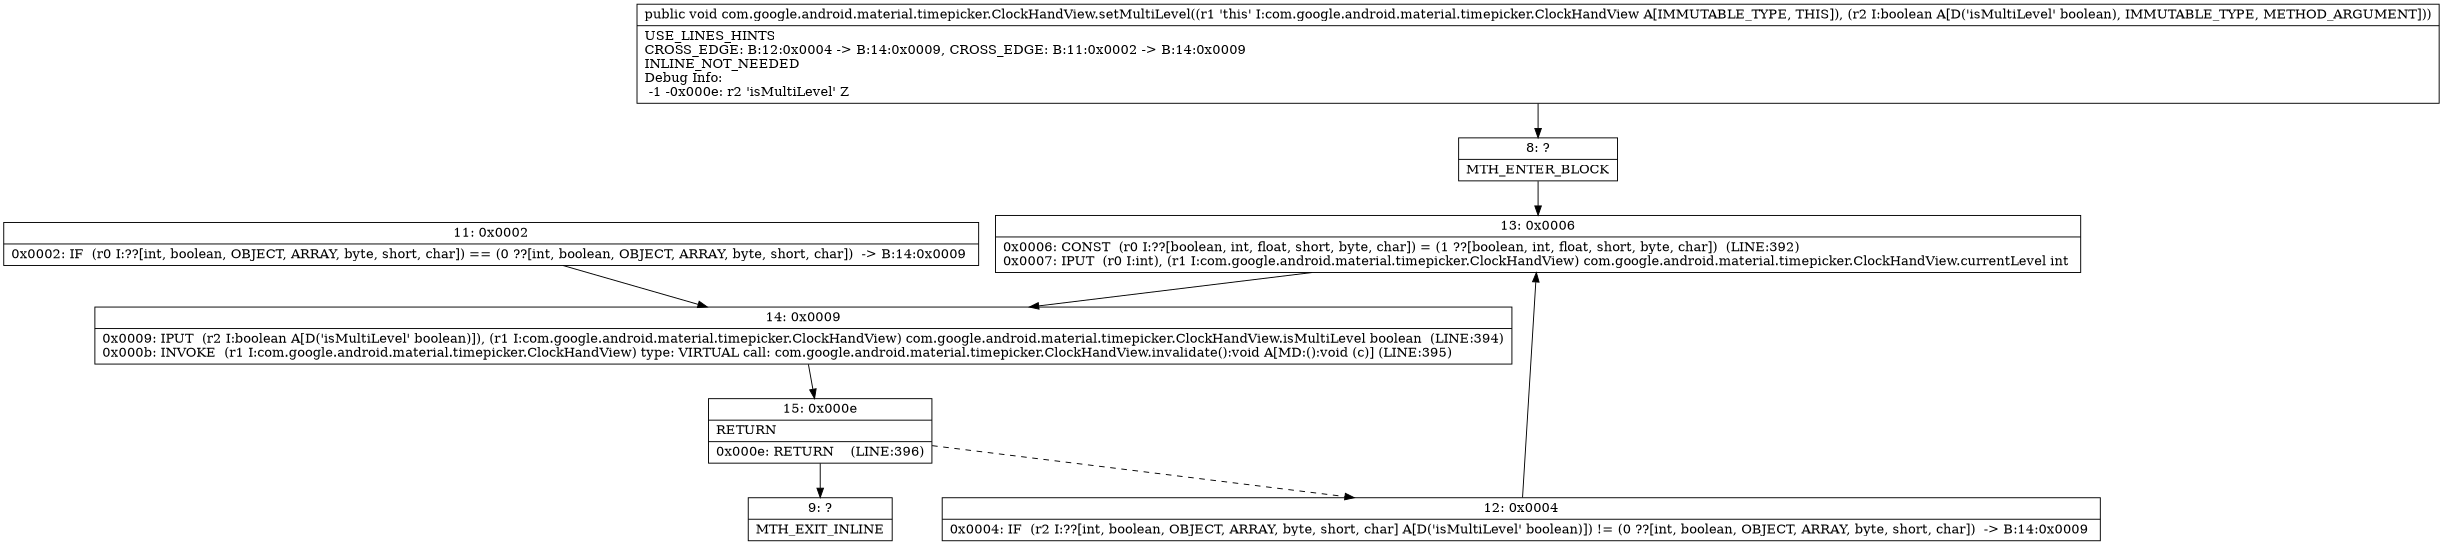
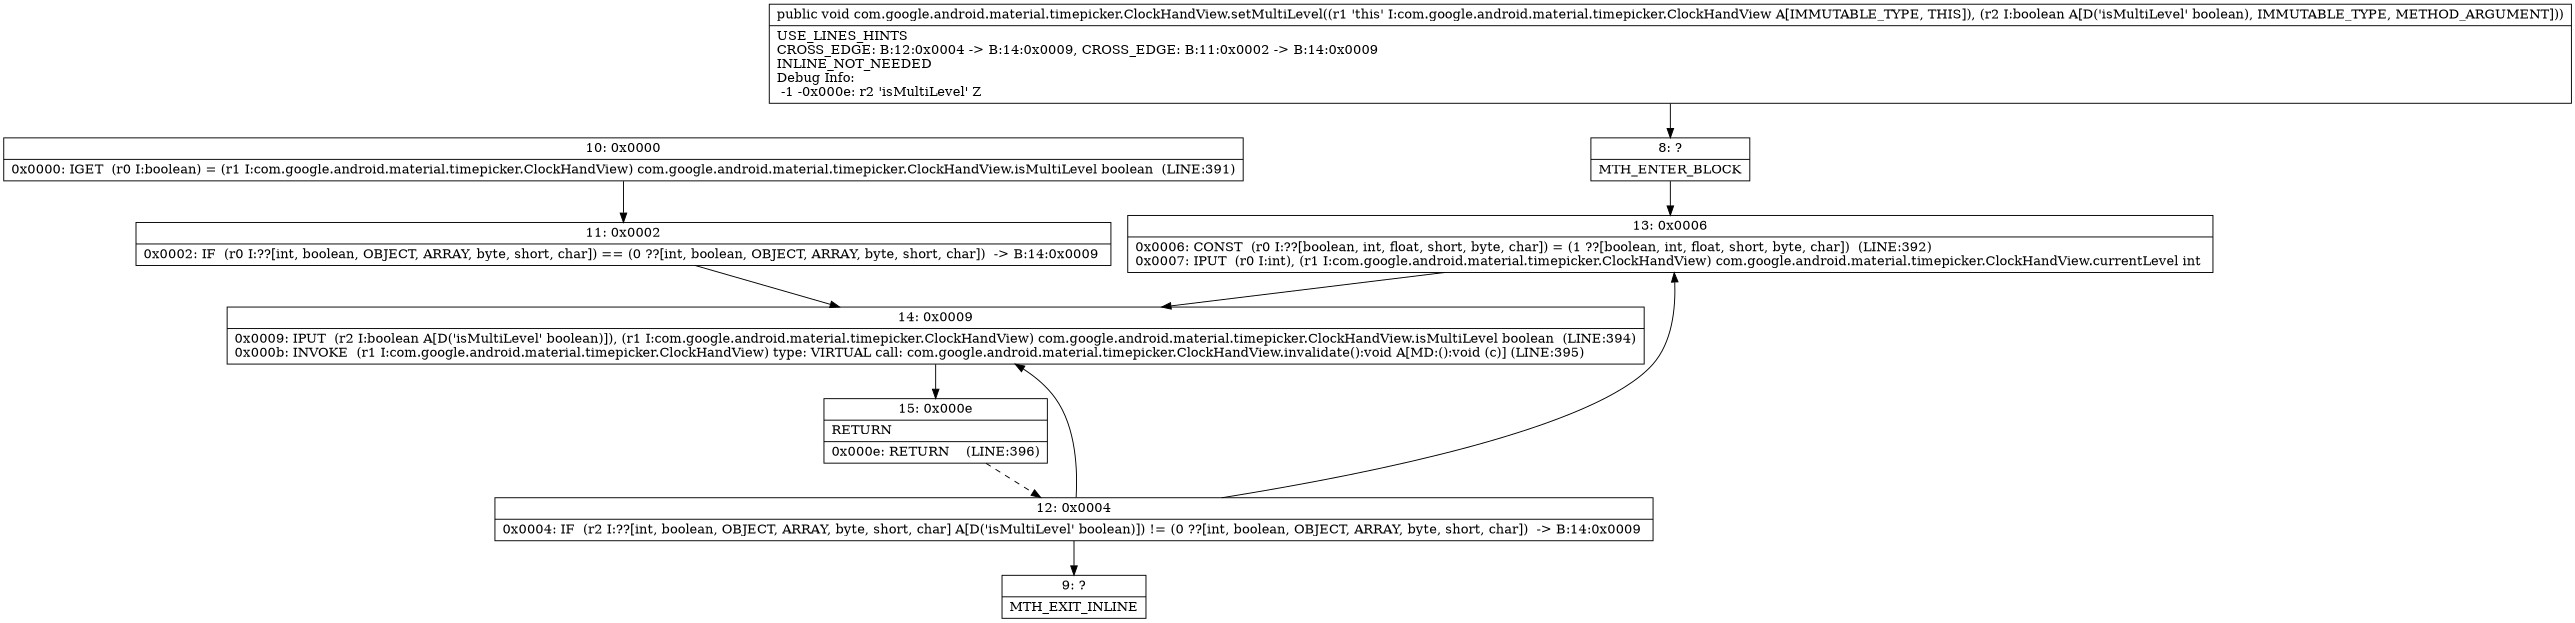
node "10: 0x0000": added
edge "12: 0x0004" -> "14: 0x0009": added
edge "15: 0x000e" -> "9: ?": now "12: 0x0004" -> "9: ?"
